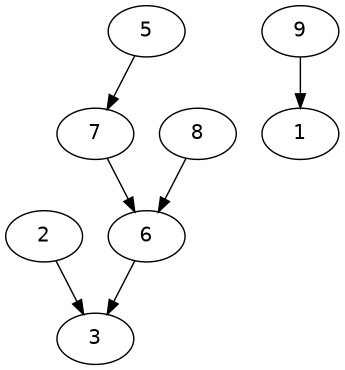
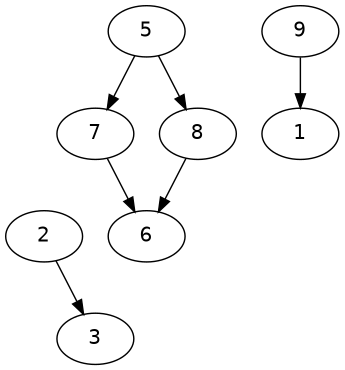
edge "5" -> "8": added
edge "6" -> "3": removed
